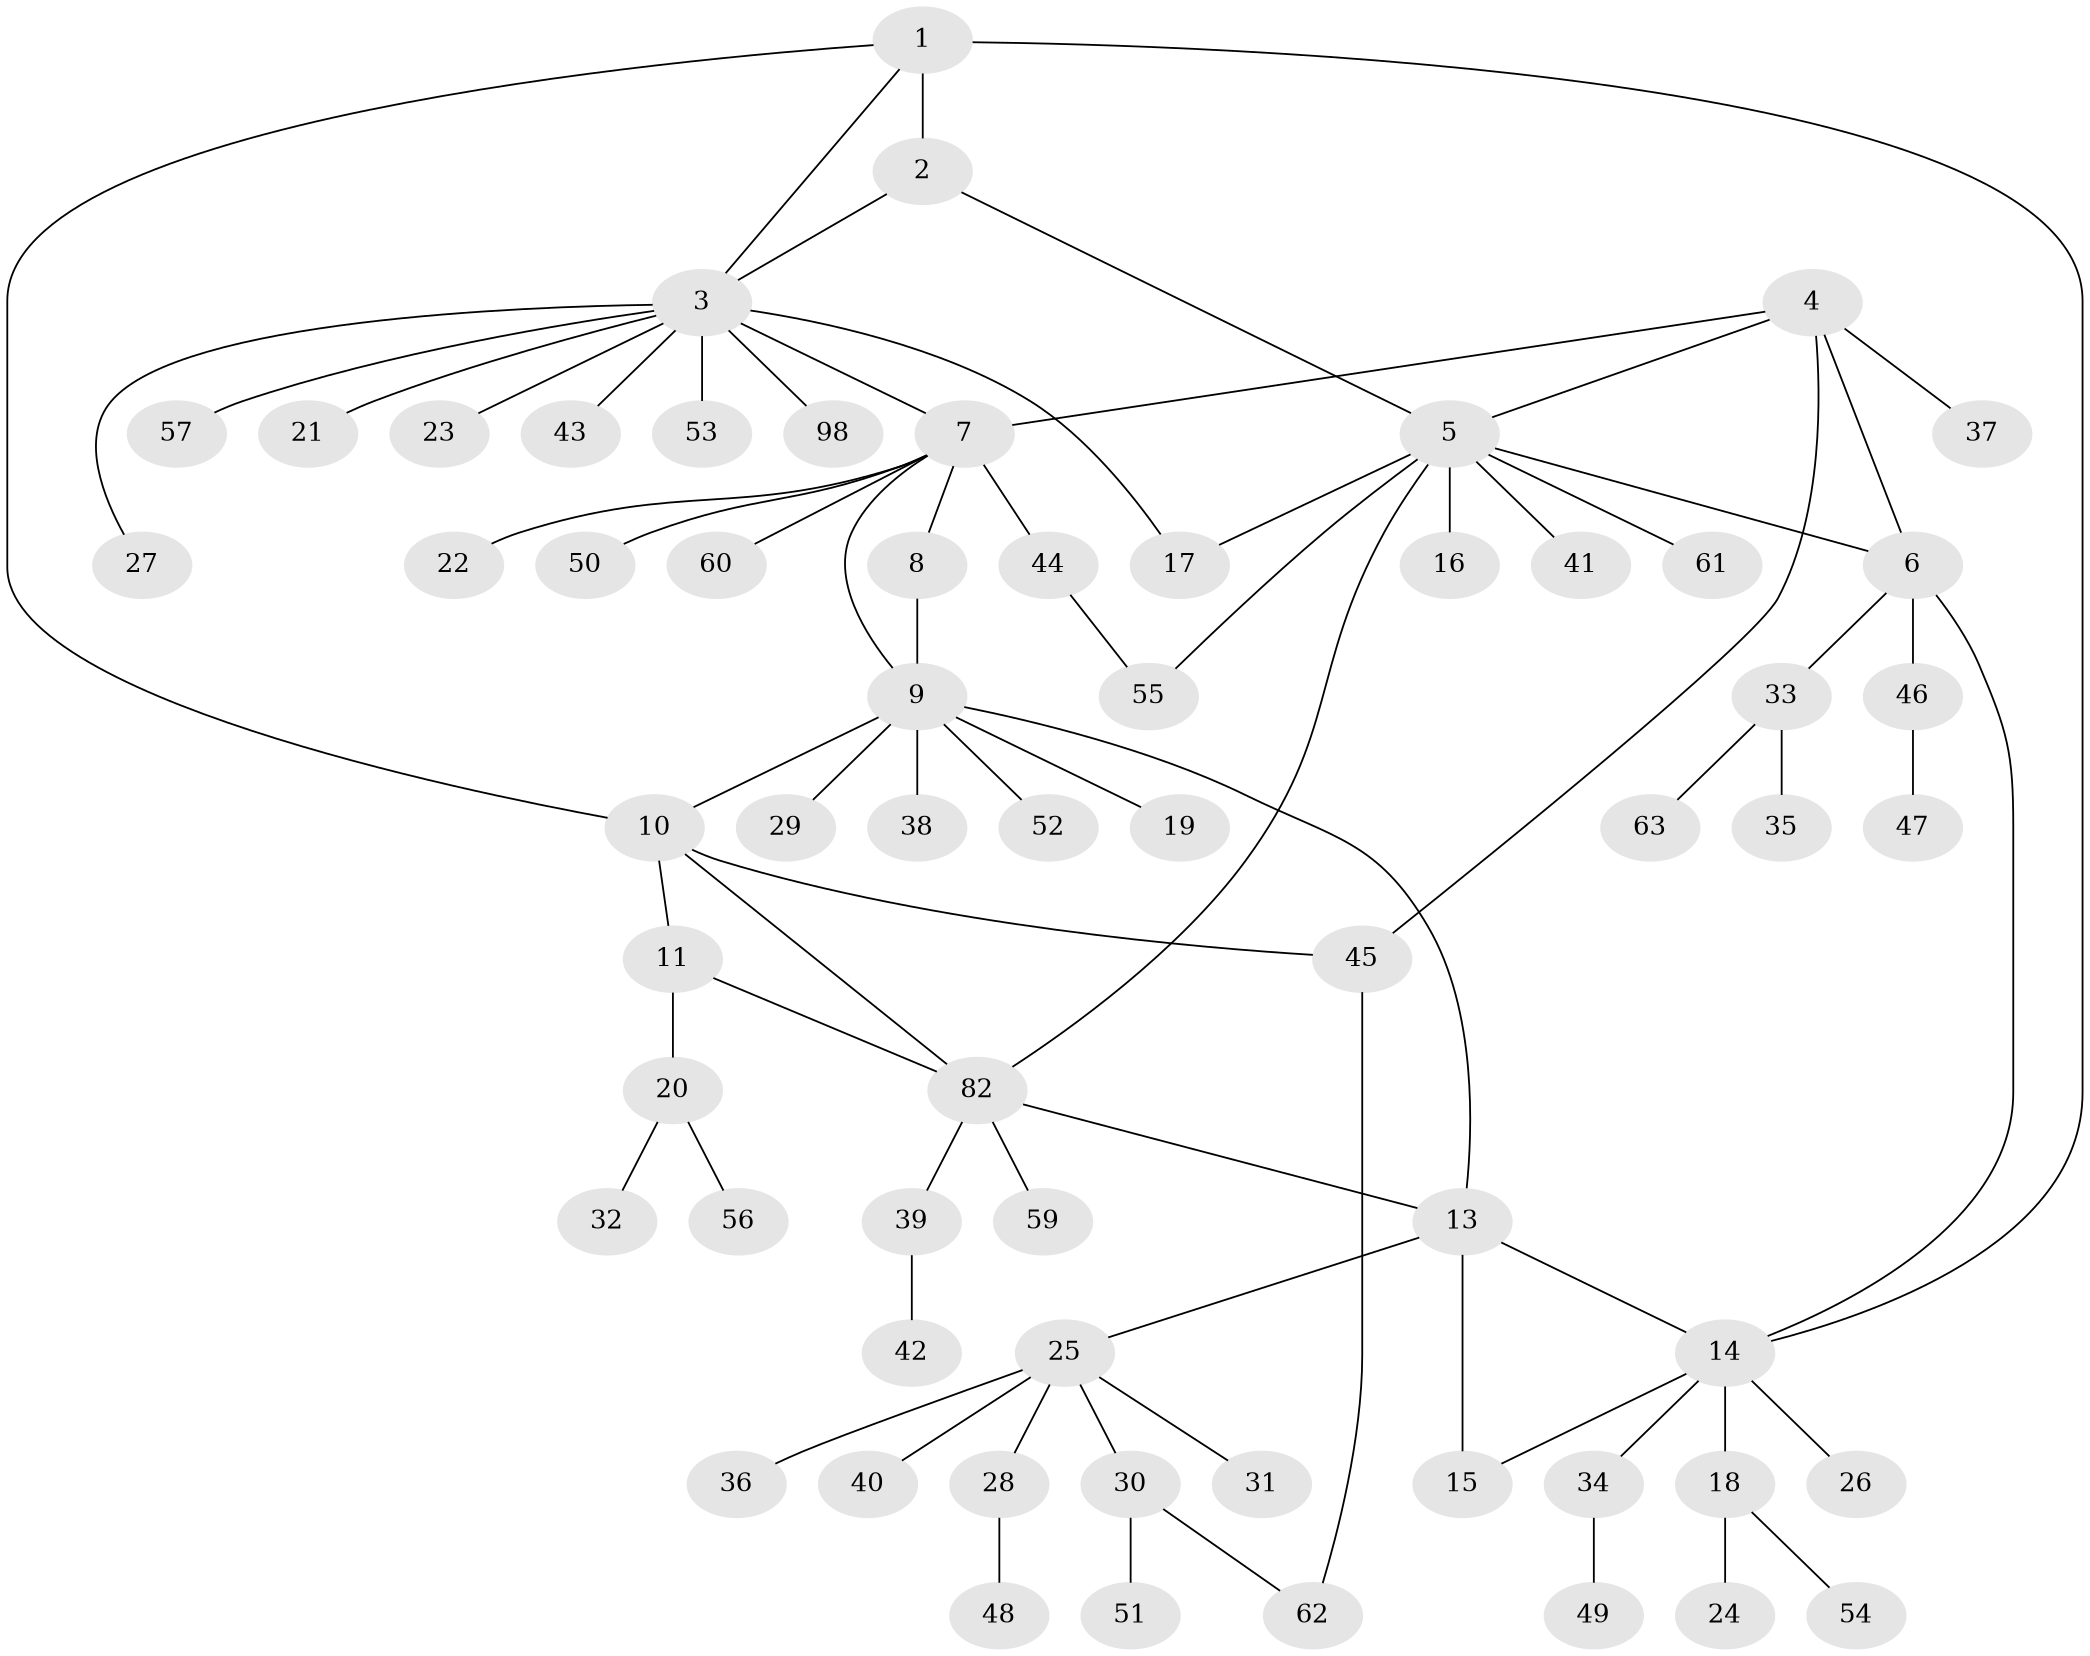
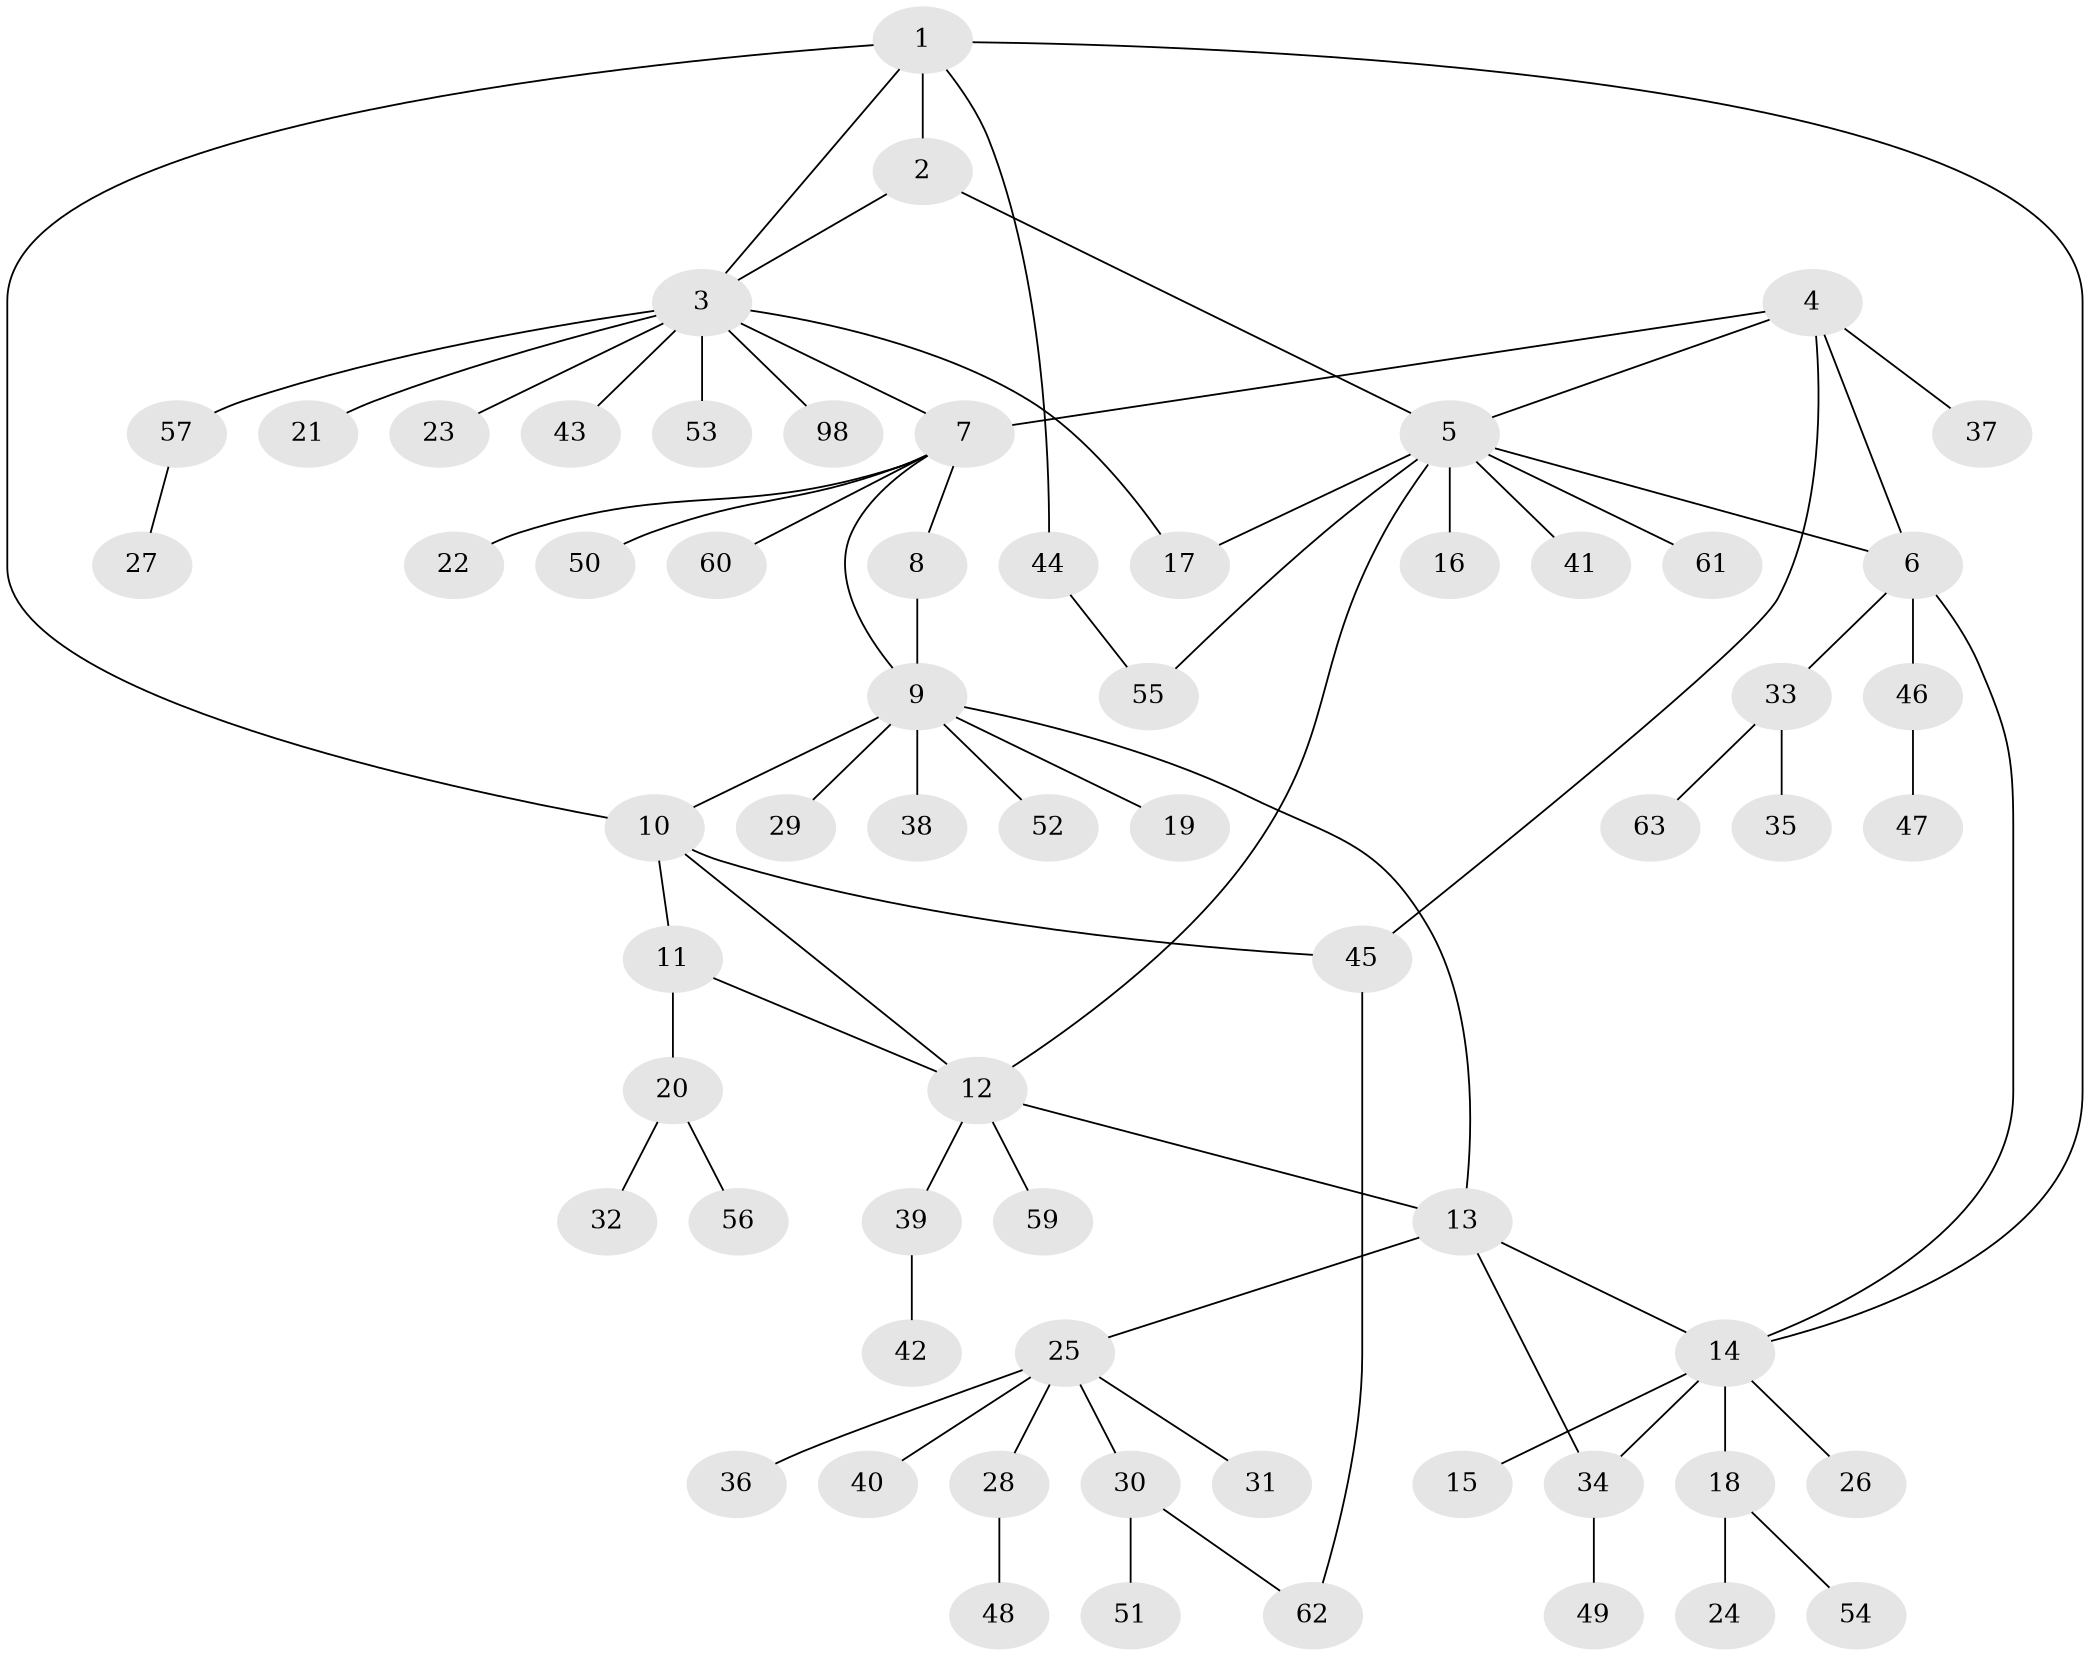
edge "3" -- "27": now "57" -- "27"
edge "7" -- "44": now "1" -- "44"
node "82": label "82" -> "12"
edge "13" -- "15": now "13" -- "34"
